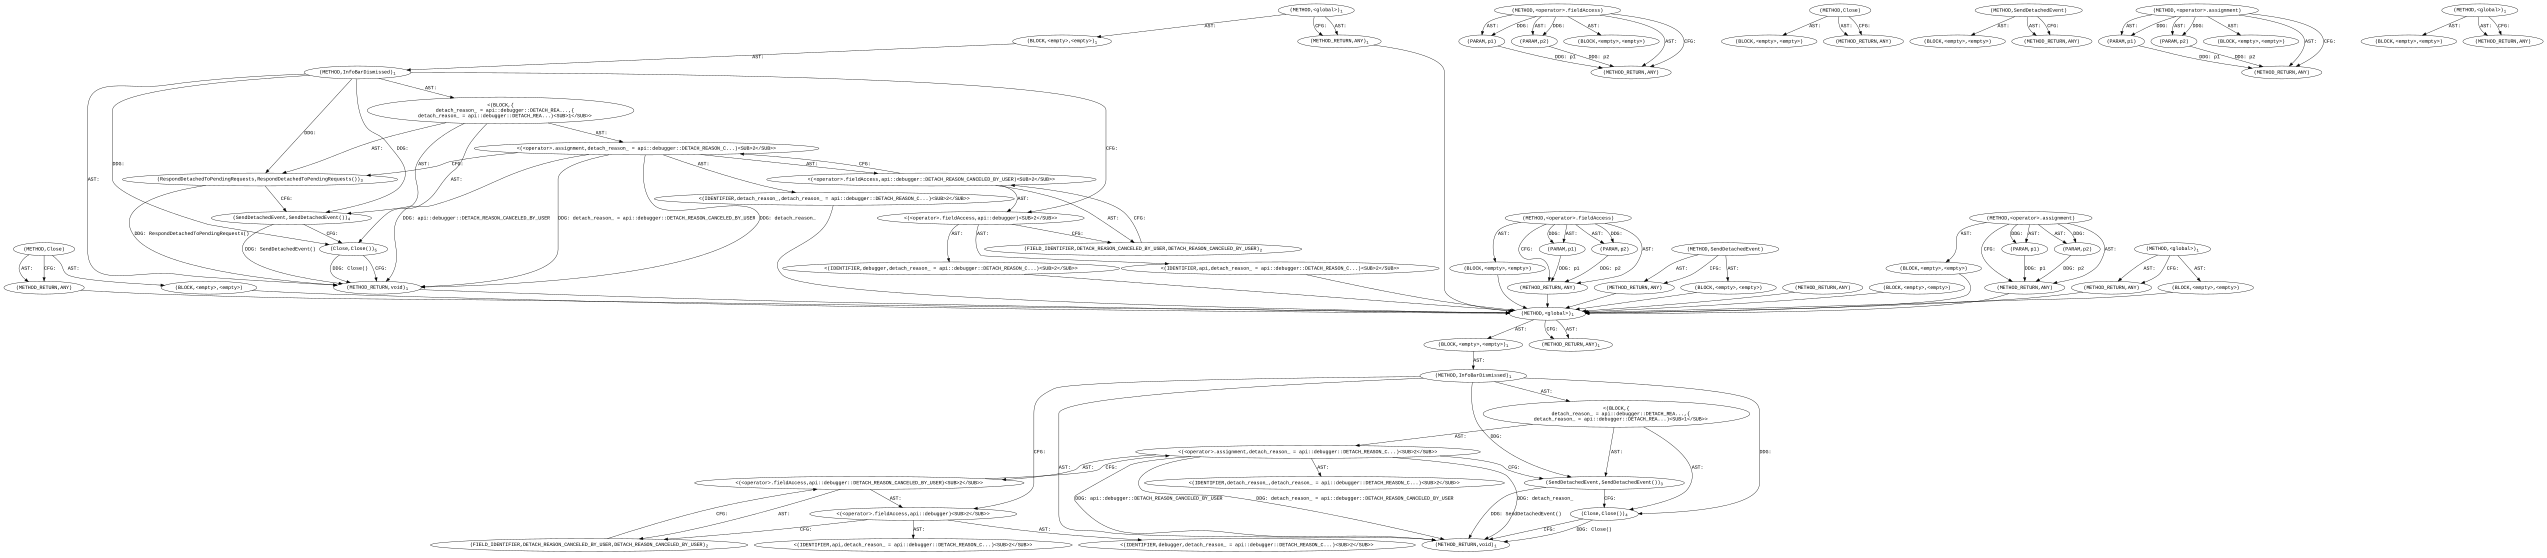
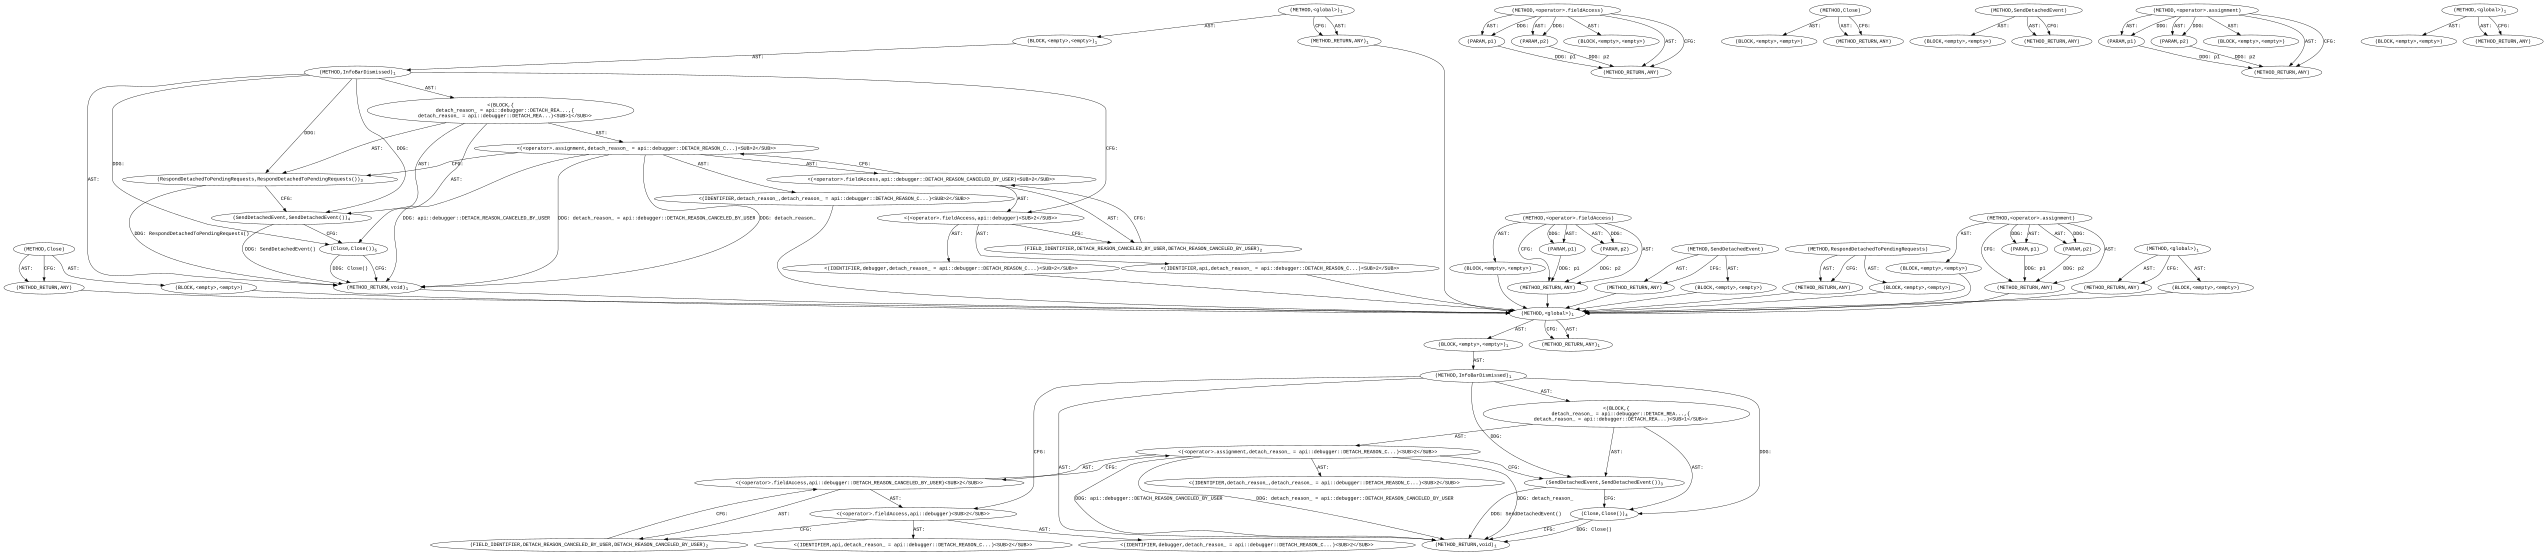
node "(METHOD,RespondDetachedToPendingRequests)": added
